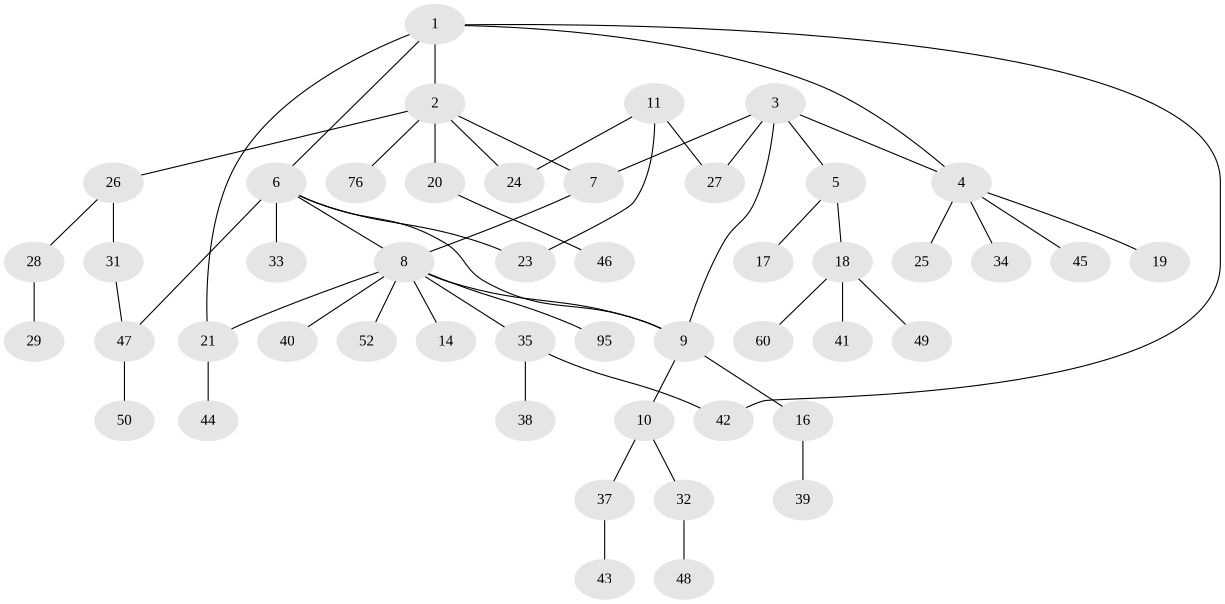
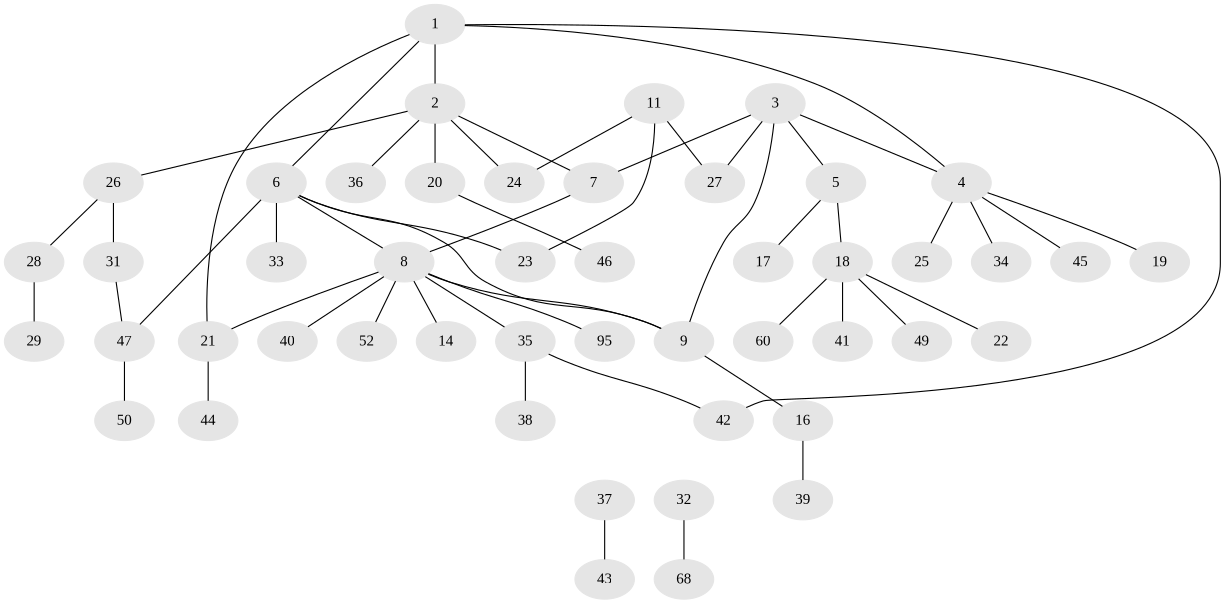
node "76": label "76" -> "36"
node "22": added
node "10": removed
node "48": label "48" -> "68"
